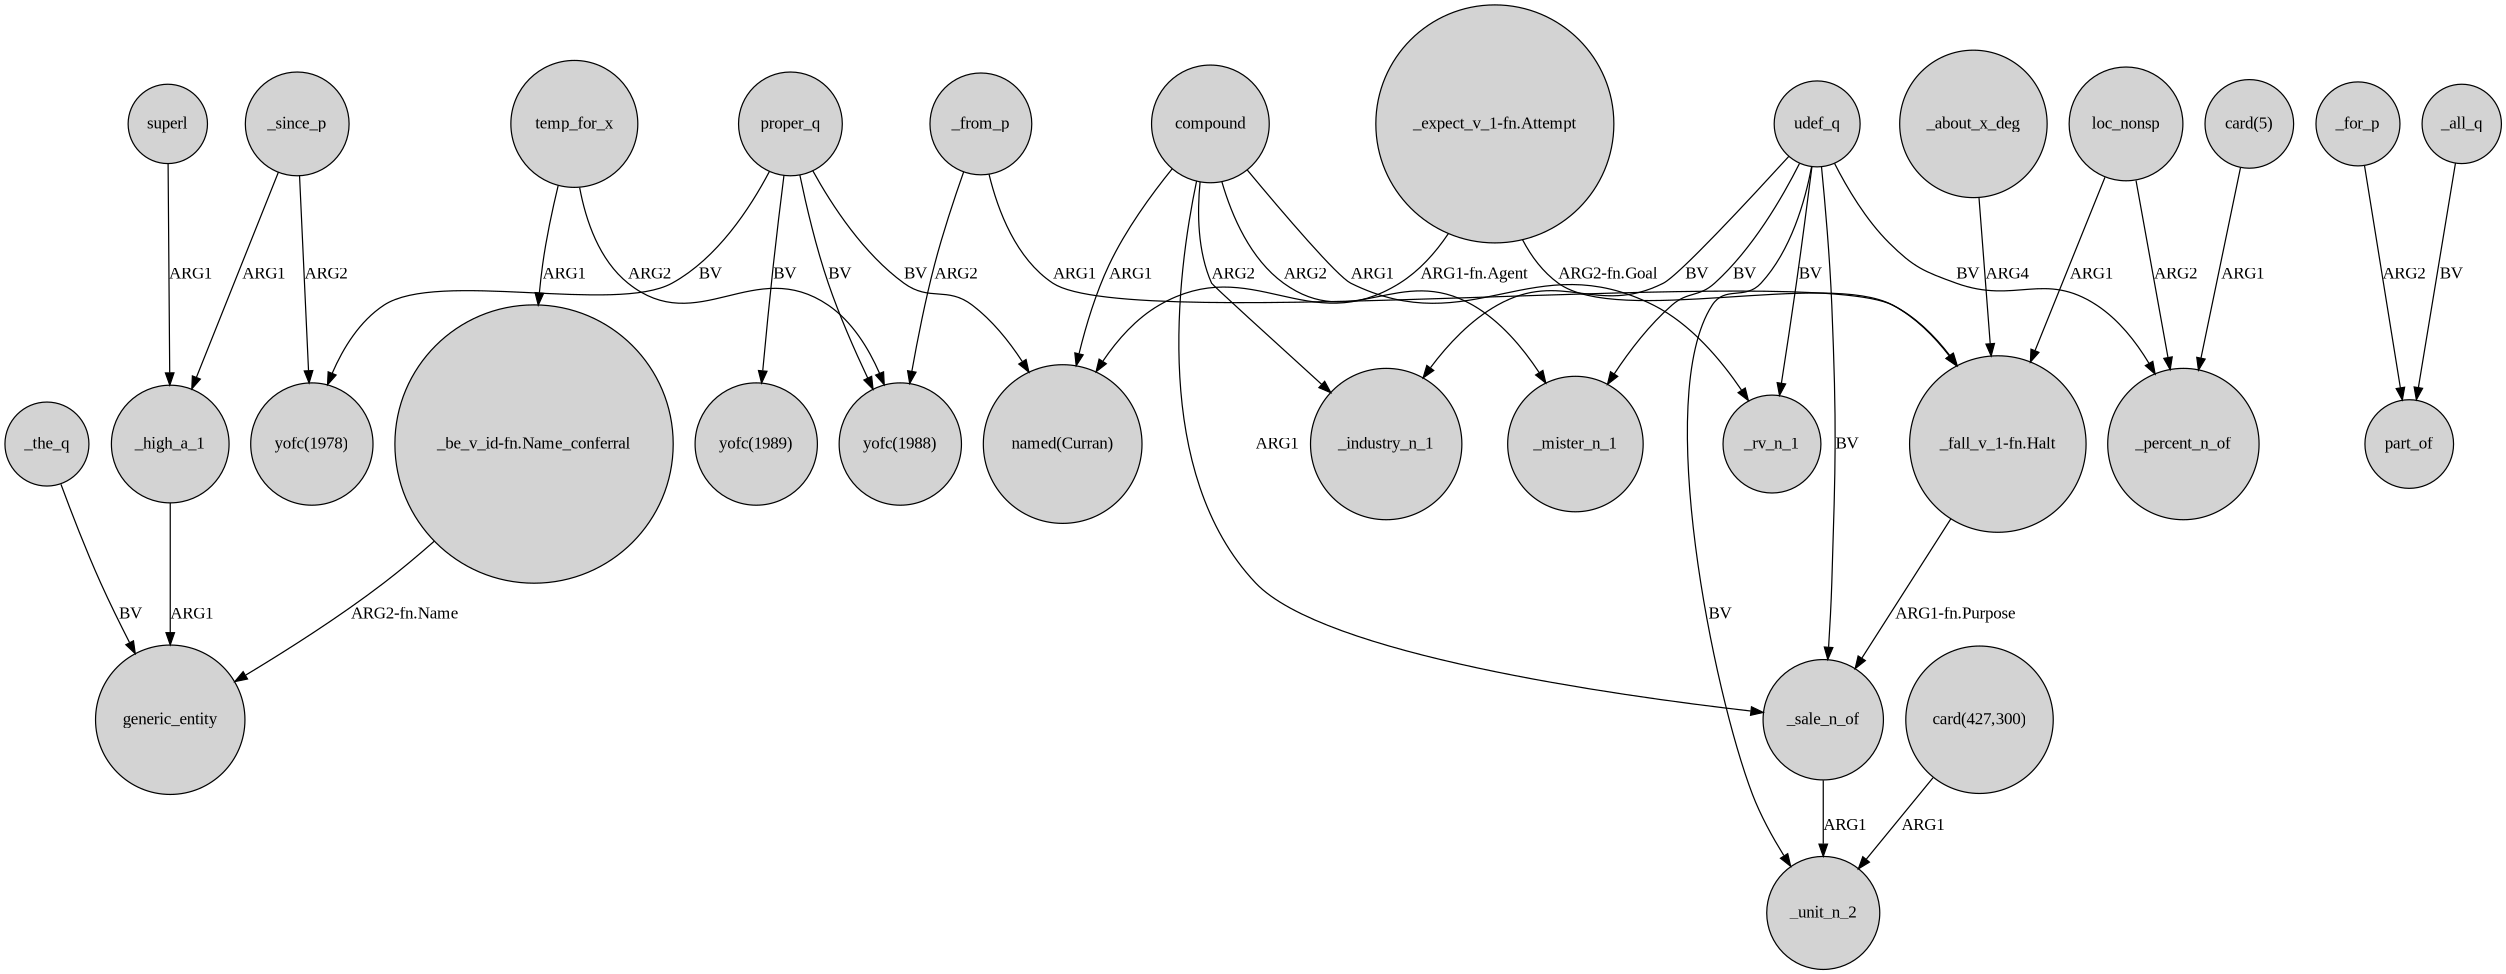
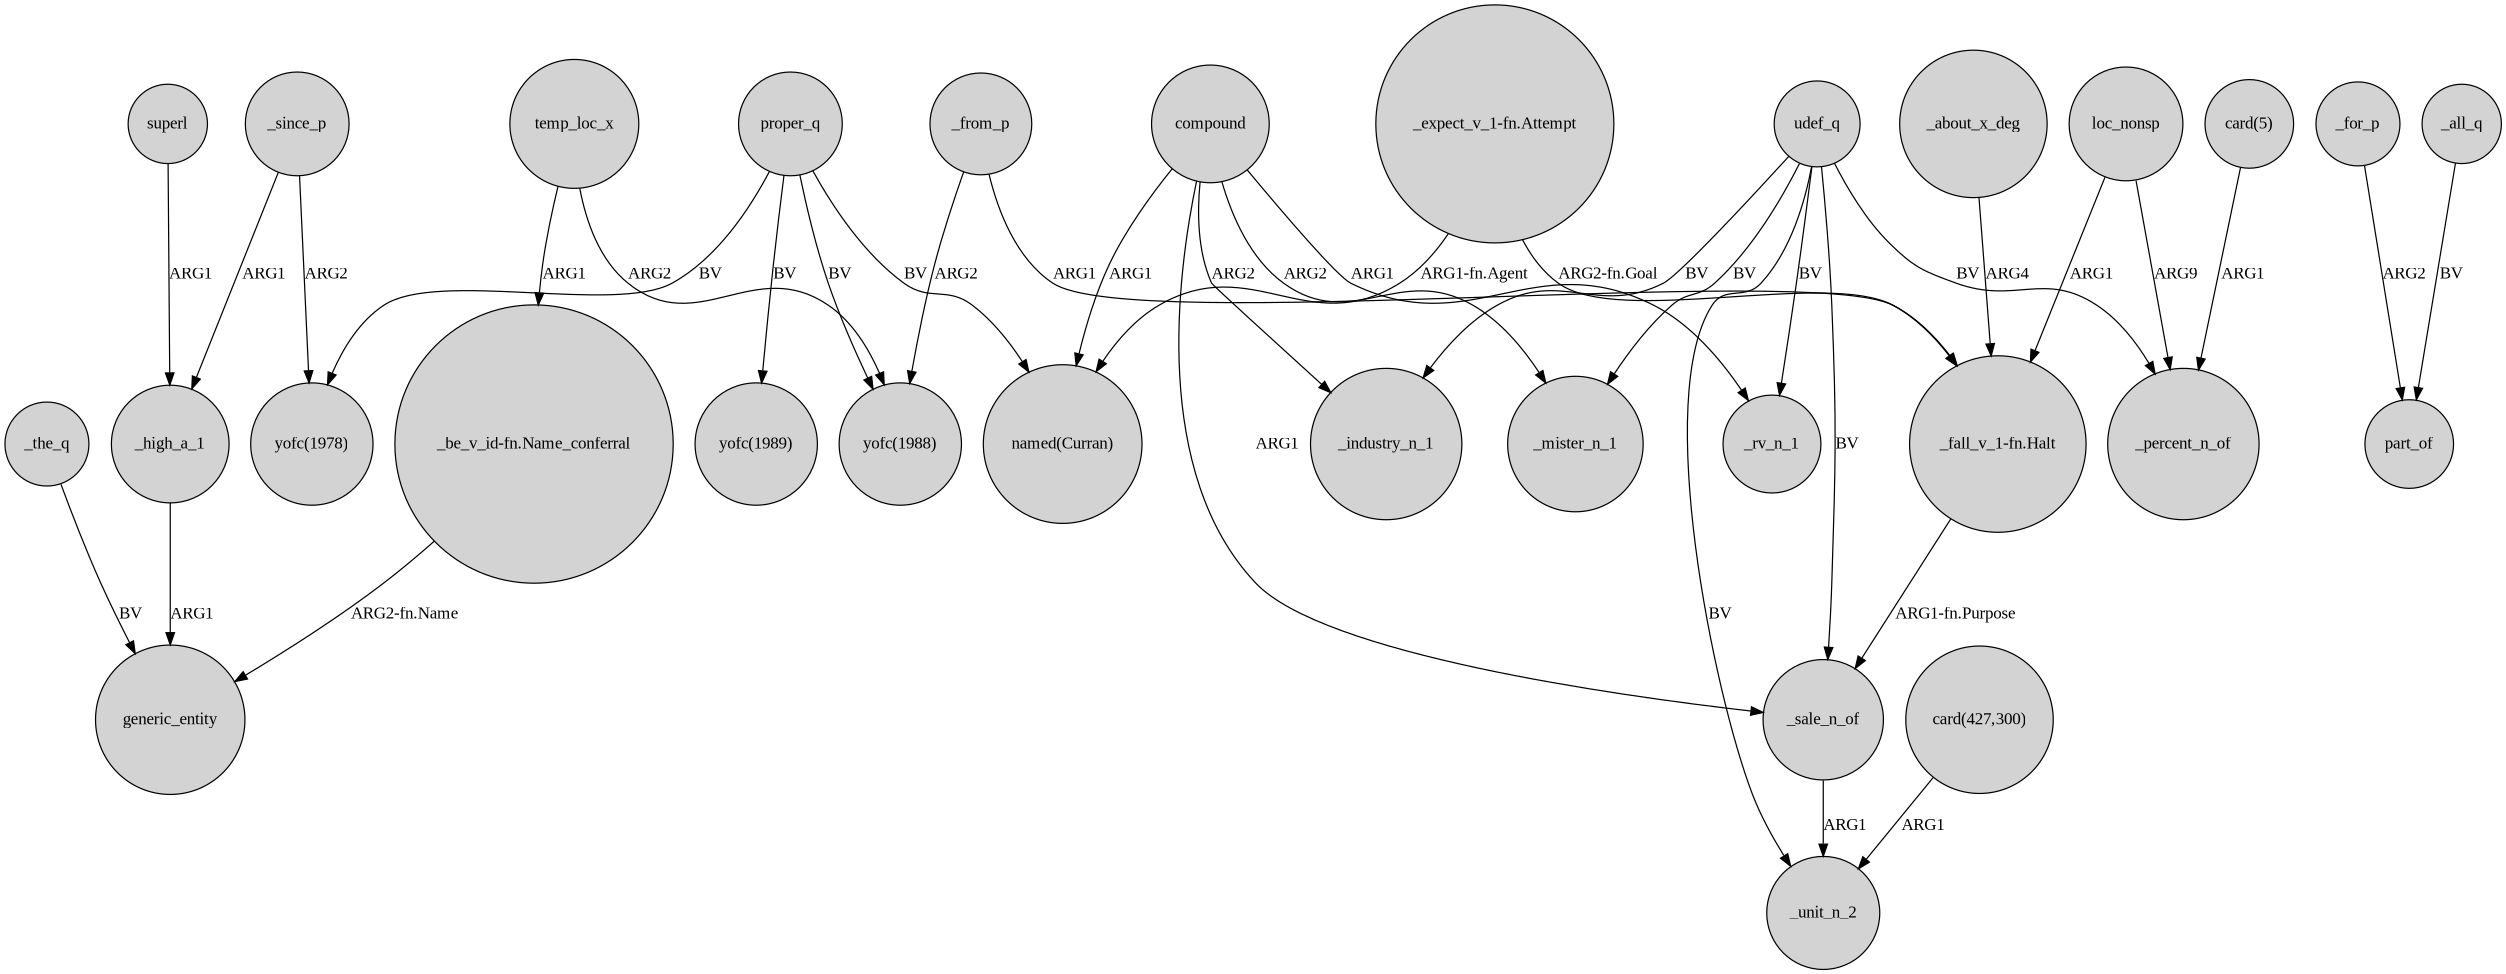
node "temp_for_x": label "temp_for_x" -> "temp_loc_x"
edge "loc_nonsp" -> "_percent_n_of": label "ARG2" -> "ARG9"
